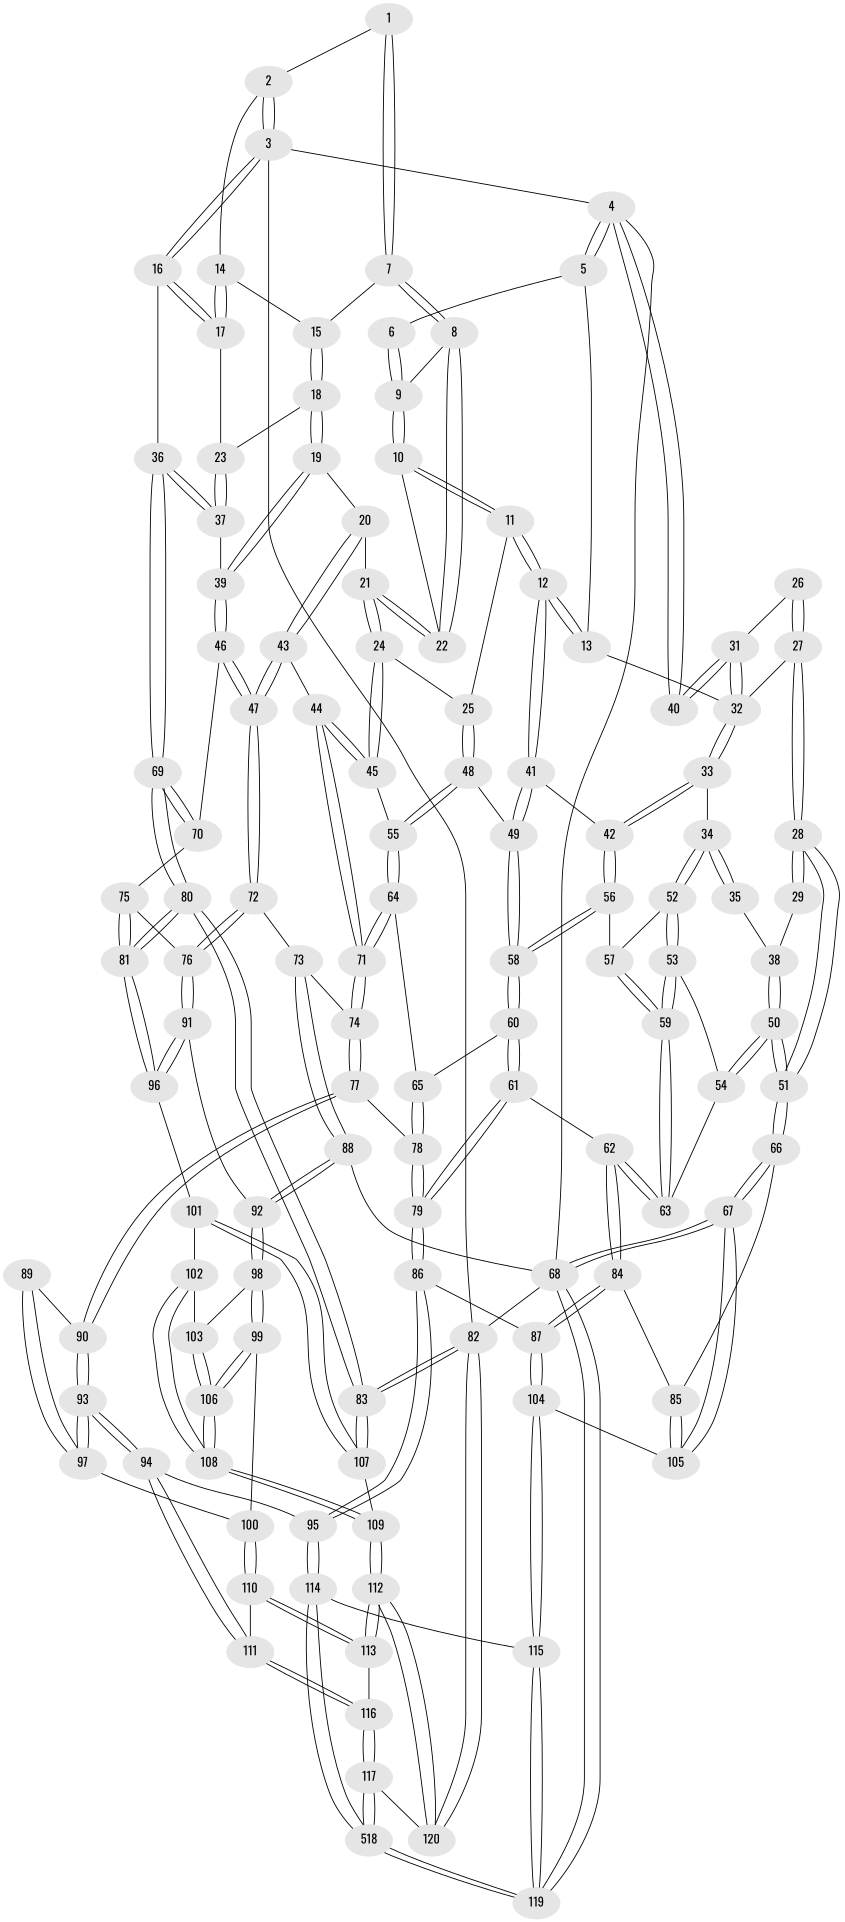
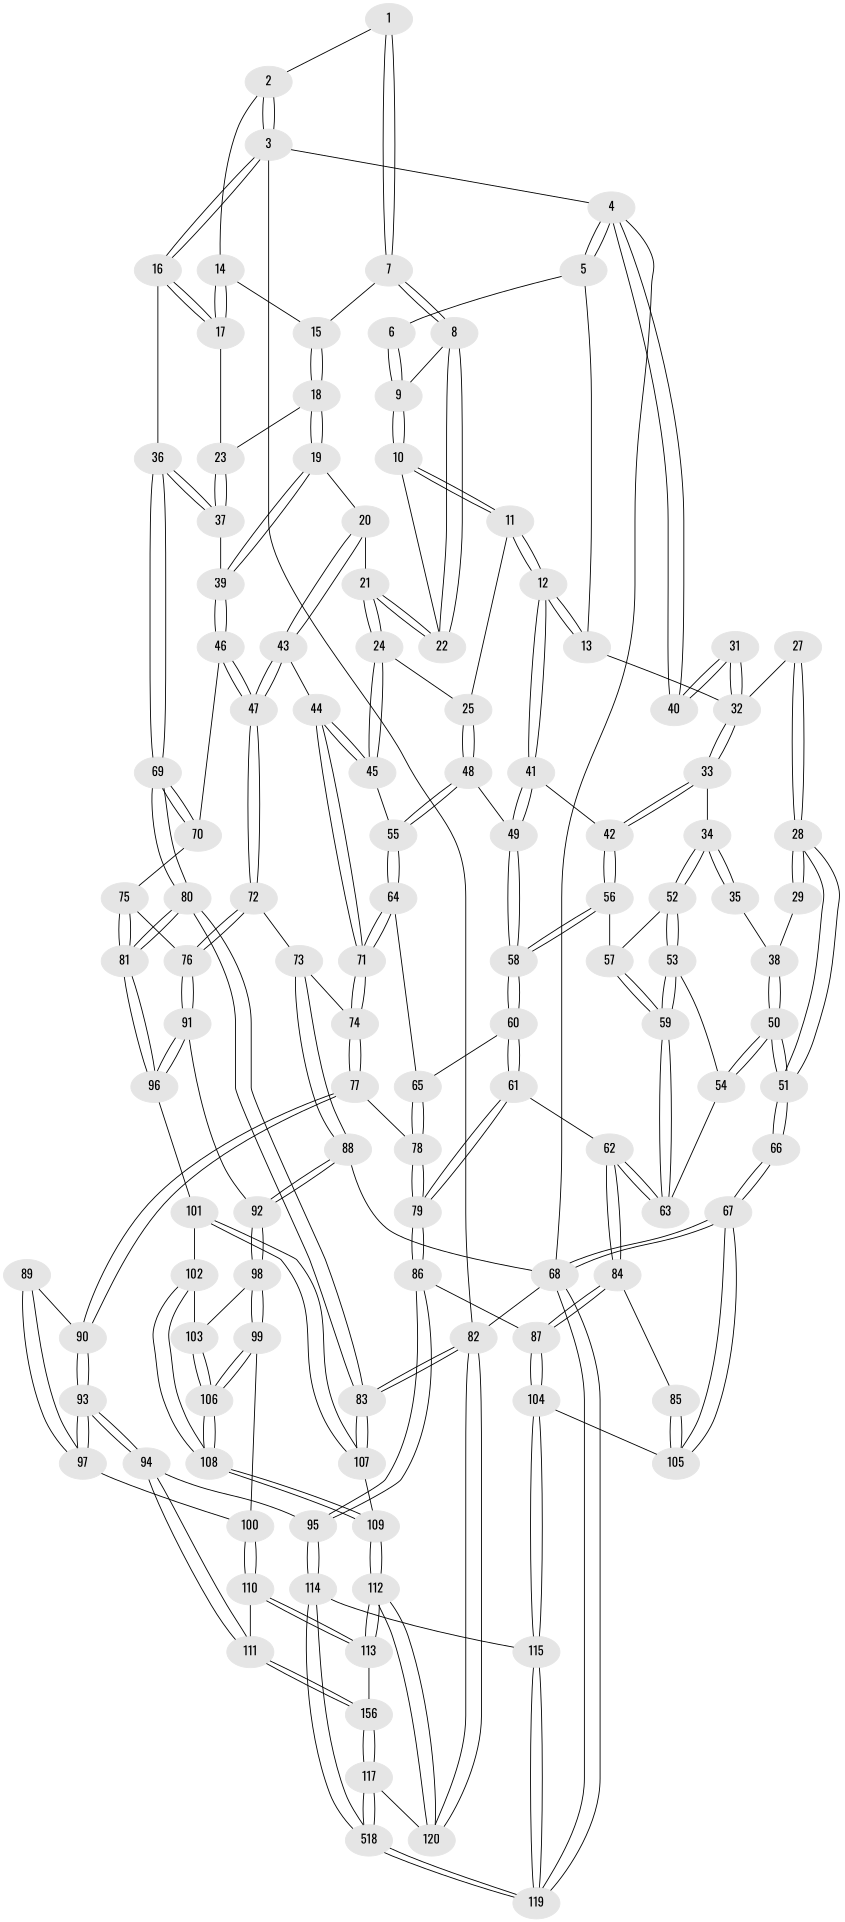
node "26": removed
edge "66" -- "85": removed
node "116": label "116" -> "156"
